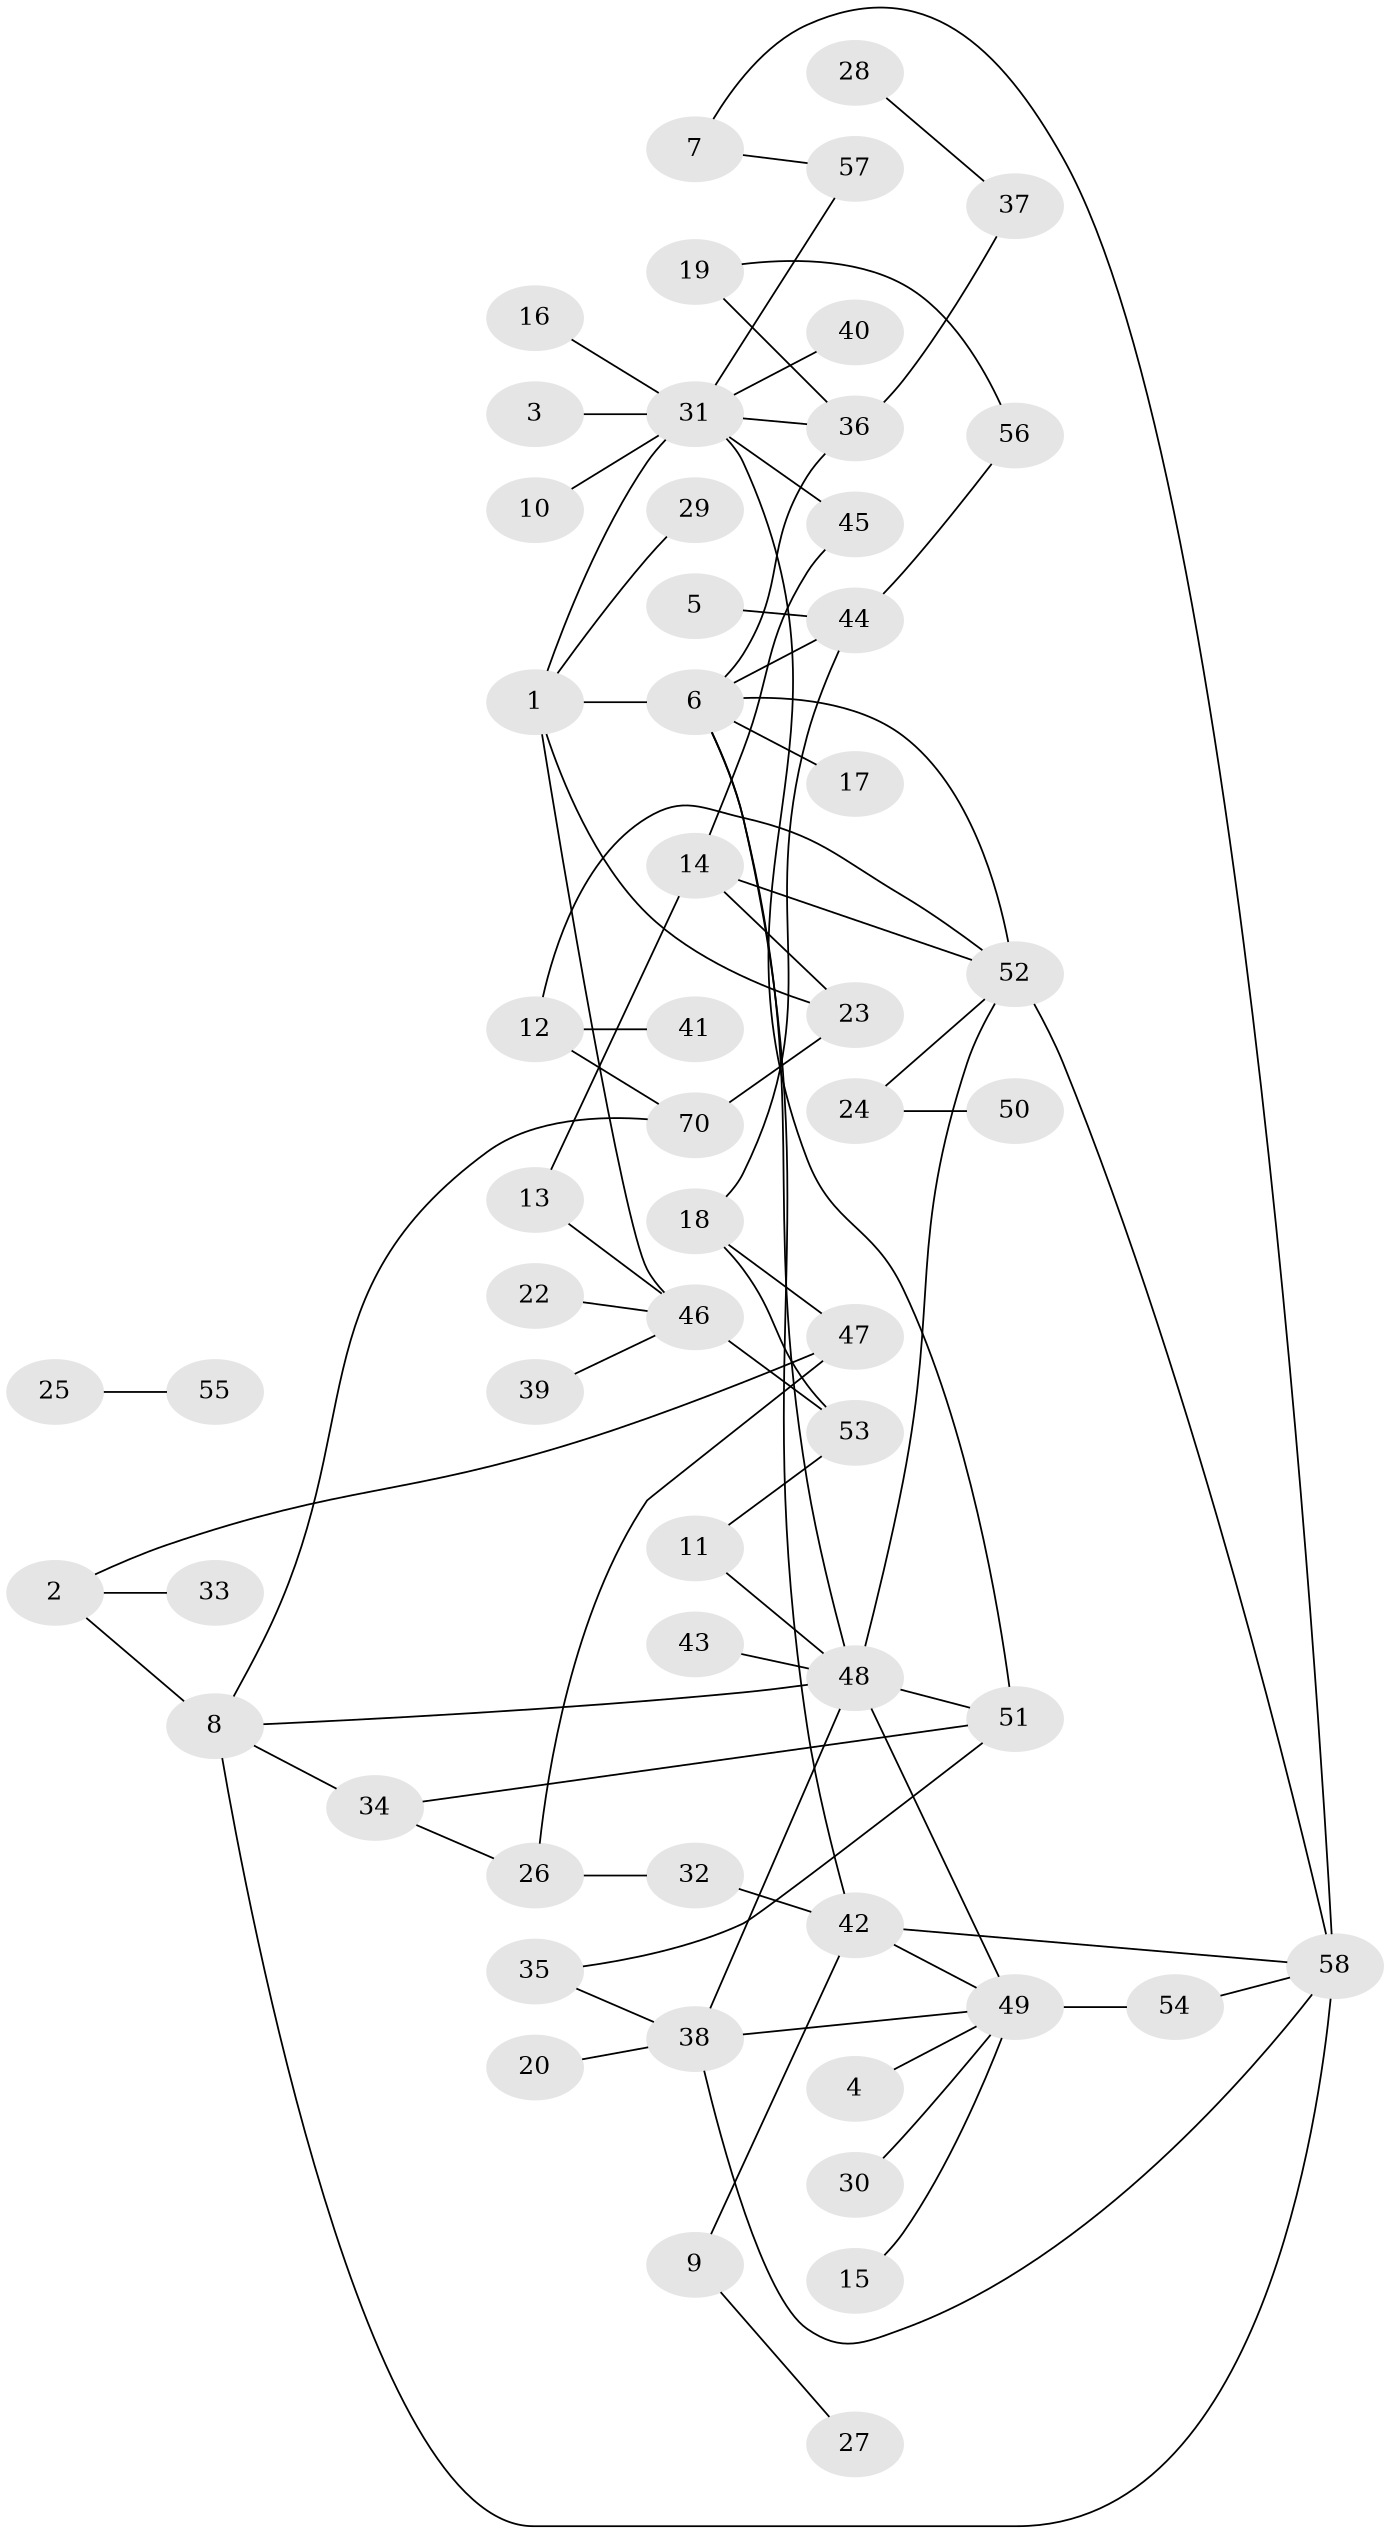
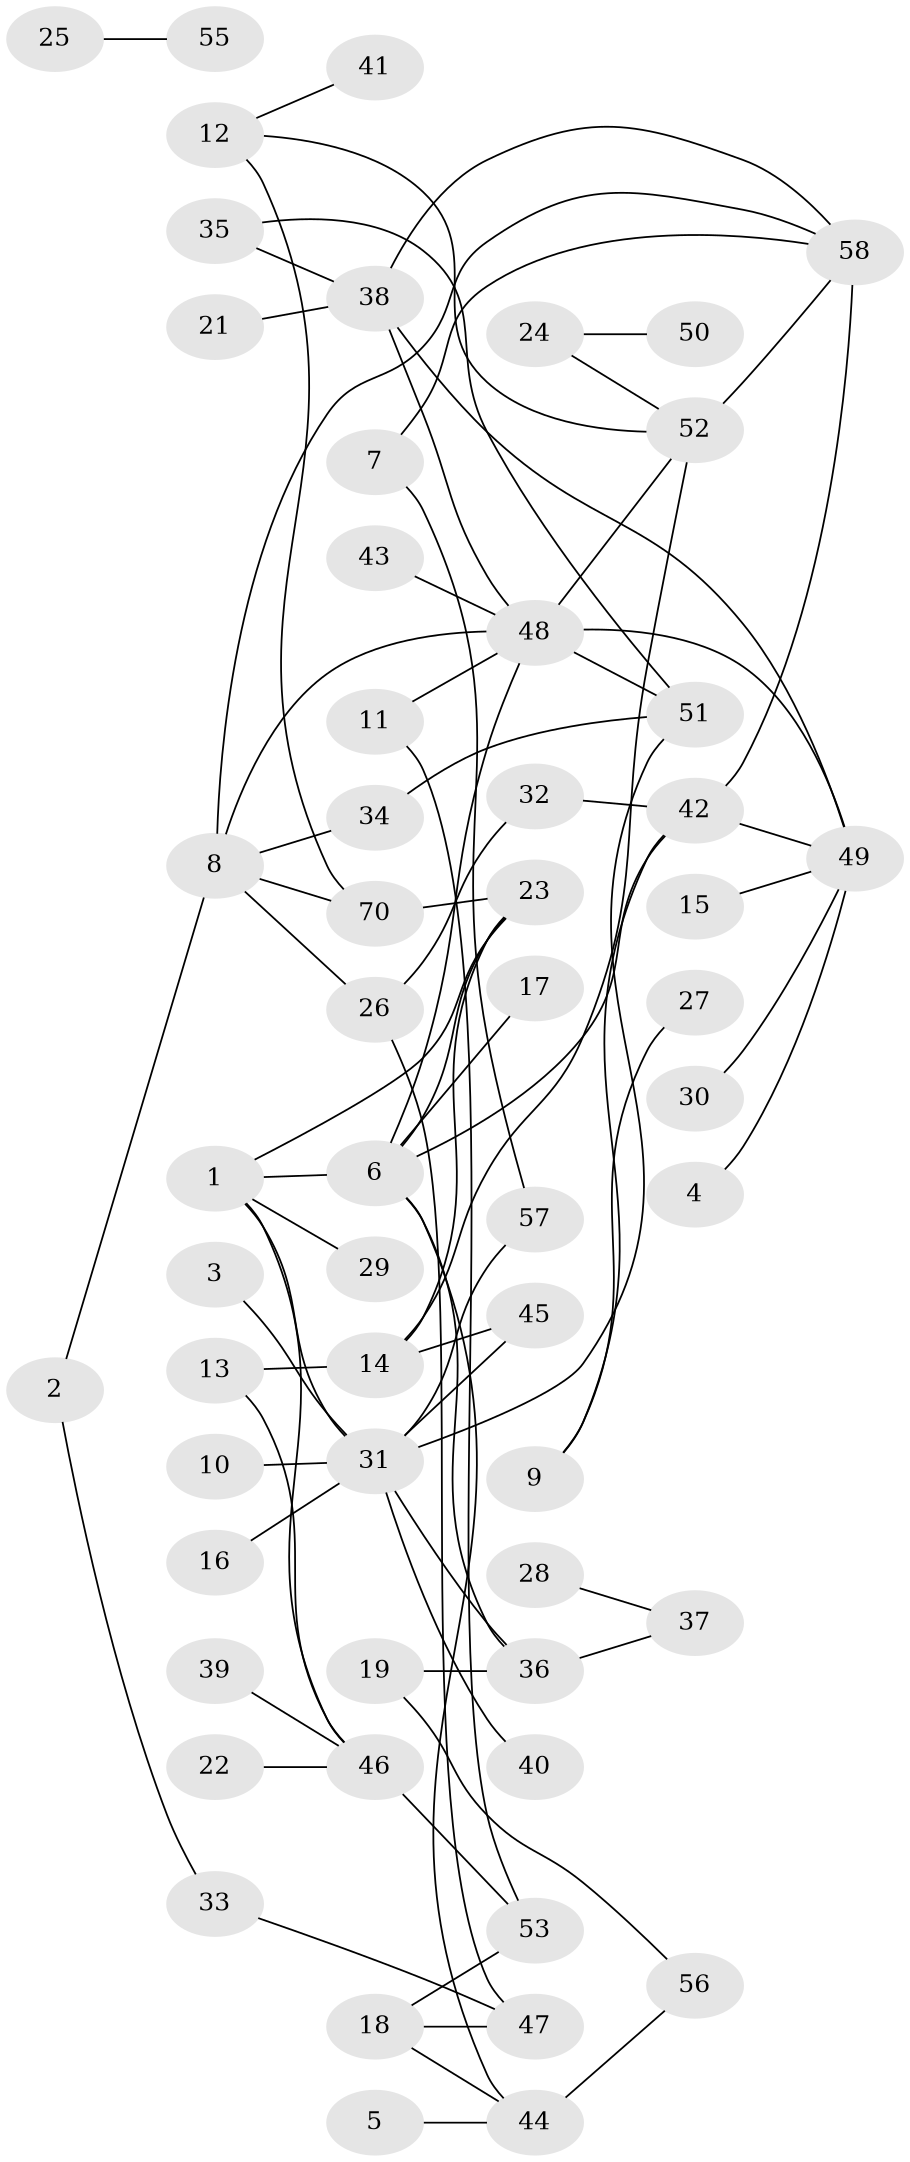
edge "6" -- "52": now "6" -- "23"
edge "47" -- "2": now "47" -- "33"
edge "34" -- "26": now "8" -- "26"
node "54": removed
node "20": label "20" -> "21"
